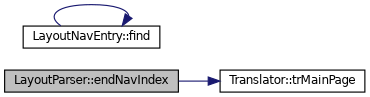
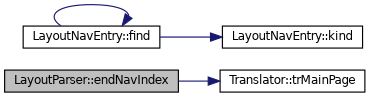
node "LayoutNavEntry::kind": added
